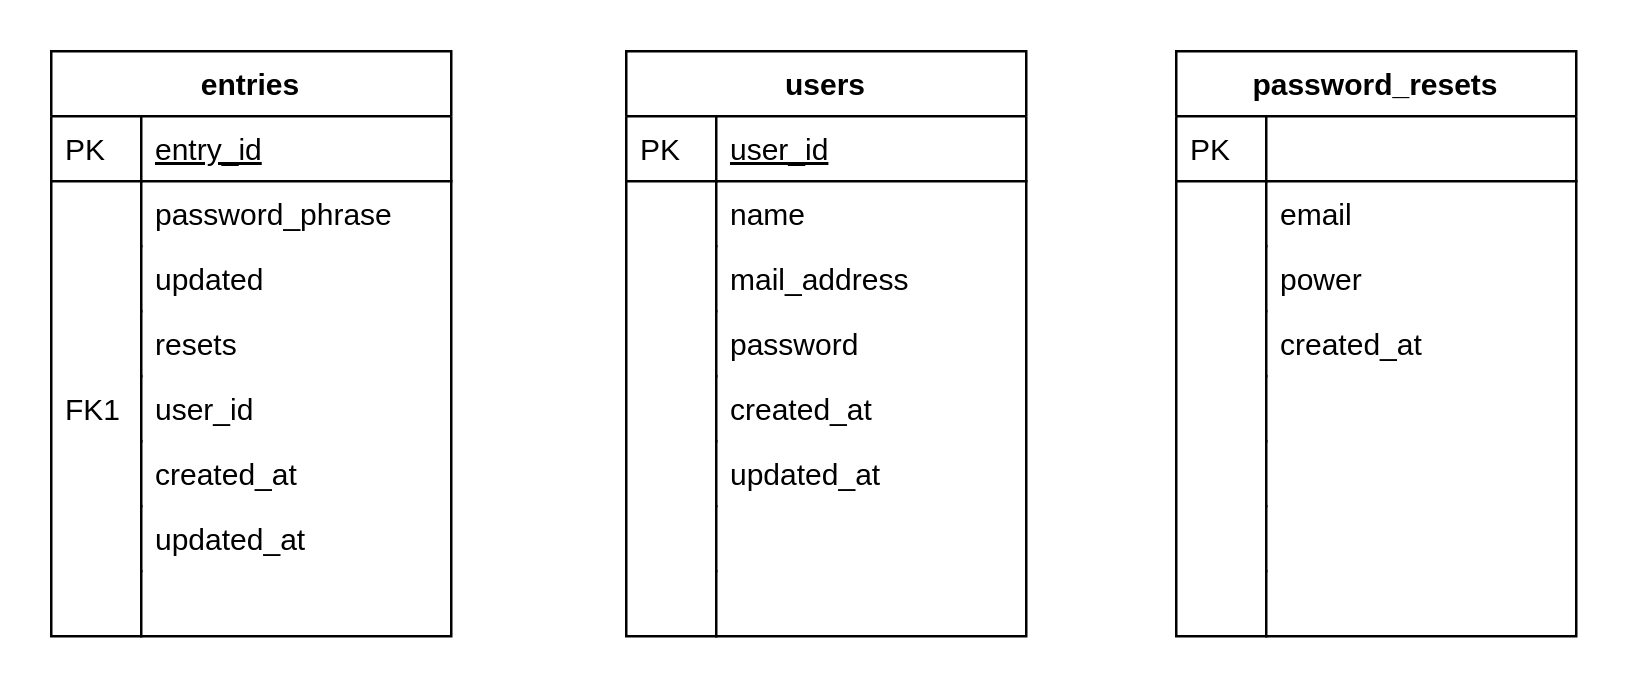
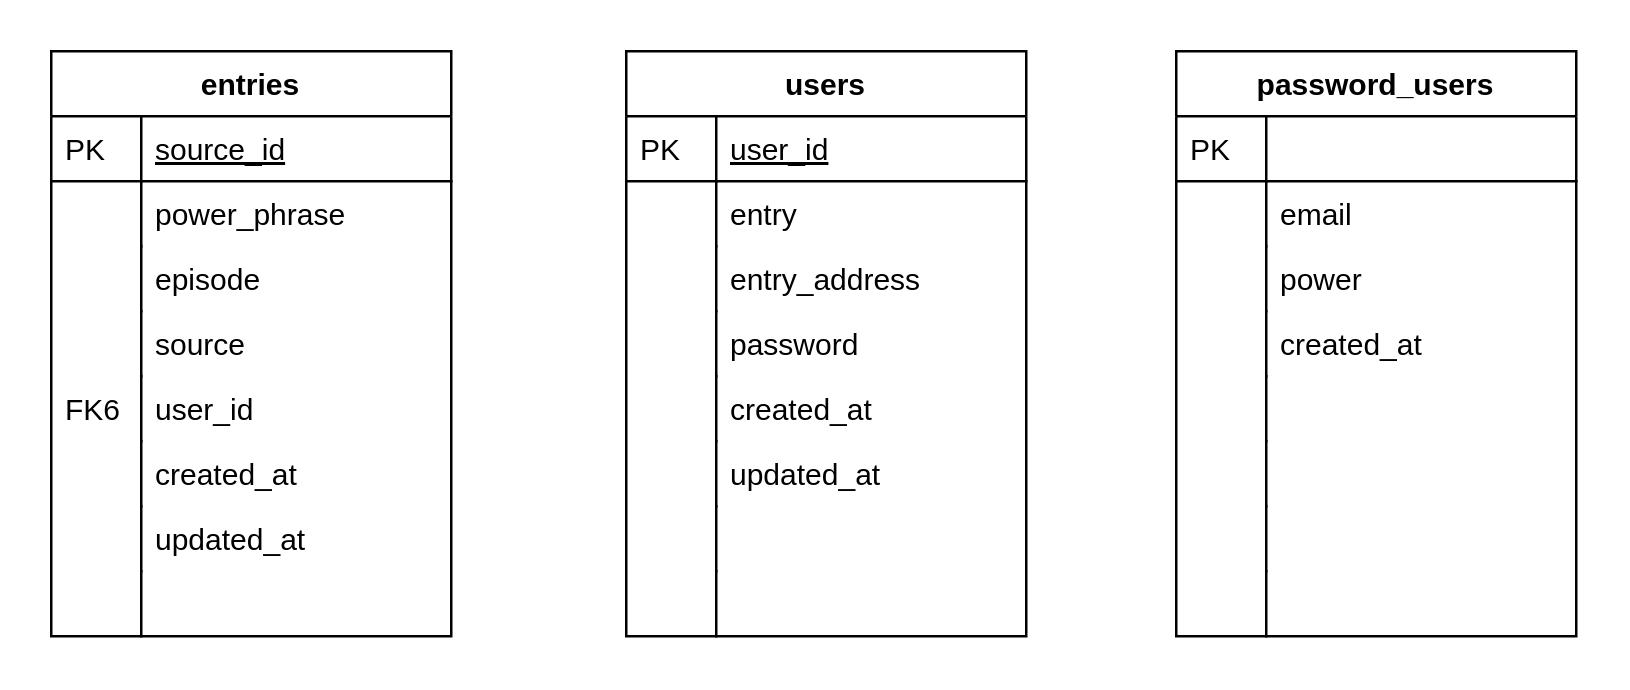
node "password_resets": label "password_resets" -> "password_users"
node "entry_id": label "entry_id" -> "source_id"
node "password_phrase": label "password_phrase" -> "power_phrase"
node "name": label "name" -> "entry"
node "updated": label "updated" -> "episode"
node "mail_address": label "mail_address" -> "entry_address"
node "resets": label "resets" -> "source"
node "FK1": label "FK1" -> "FK6"
